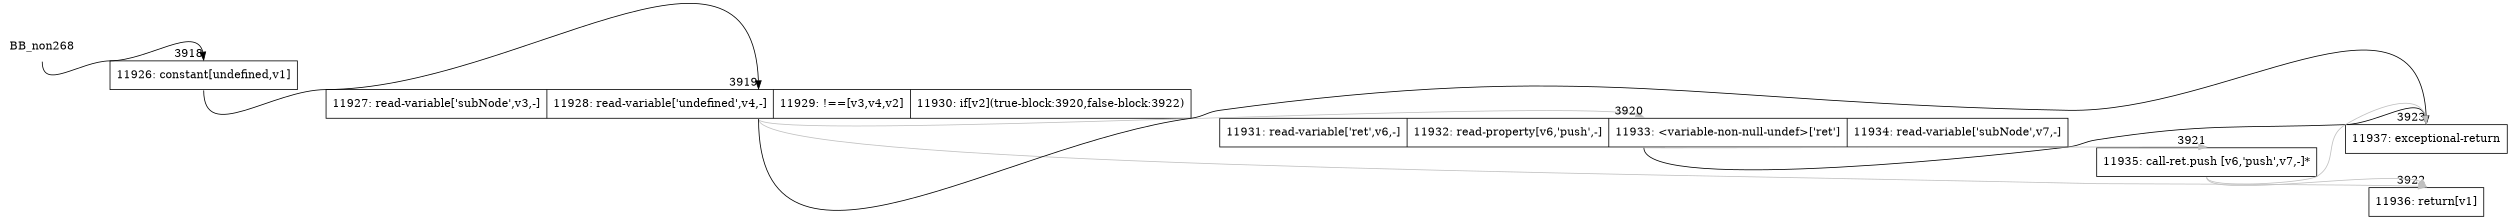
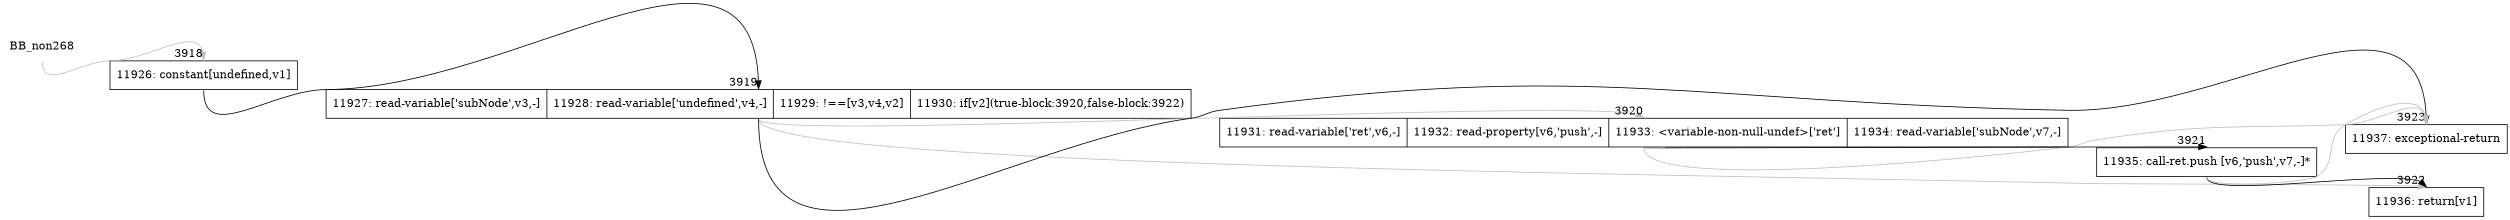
edge "BB_non268" -> "11926: constant[undefined,v1]": color black -> gray
edge "11931: read-variable['ret',v6,-]" -> "11935: call-ret.push [v6,'push',v7,-]*": color gray -> black
edge "11931: read-variable['ret',v6,-]" -> "11937: exceptional-return": color black -> gray
edge "11935: call-ret.push [v6,'push',v7,-]*" -> "11936: return[v1]": color gray -> black
